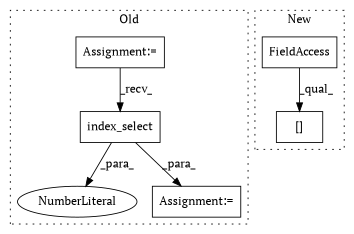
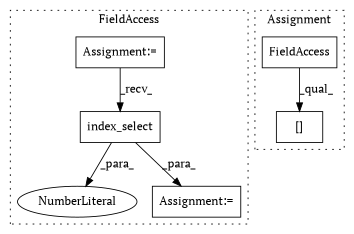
cluster "Old": label "Old" -> "FieldAccess"
cluster "New": label "New" -> "Assignment"
